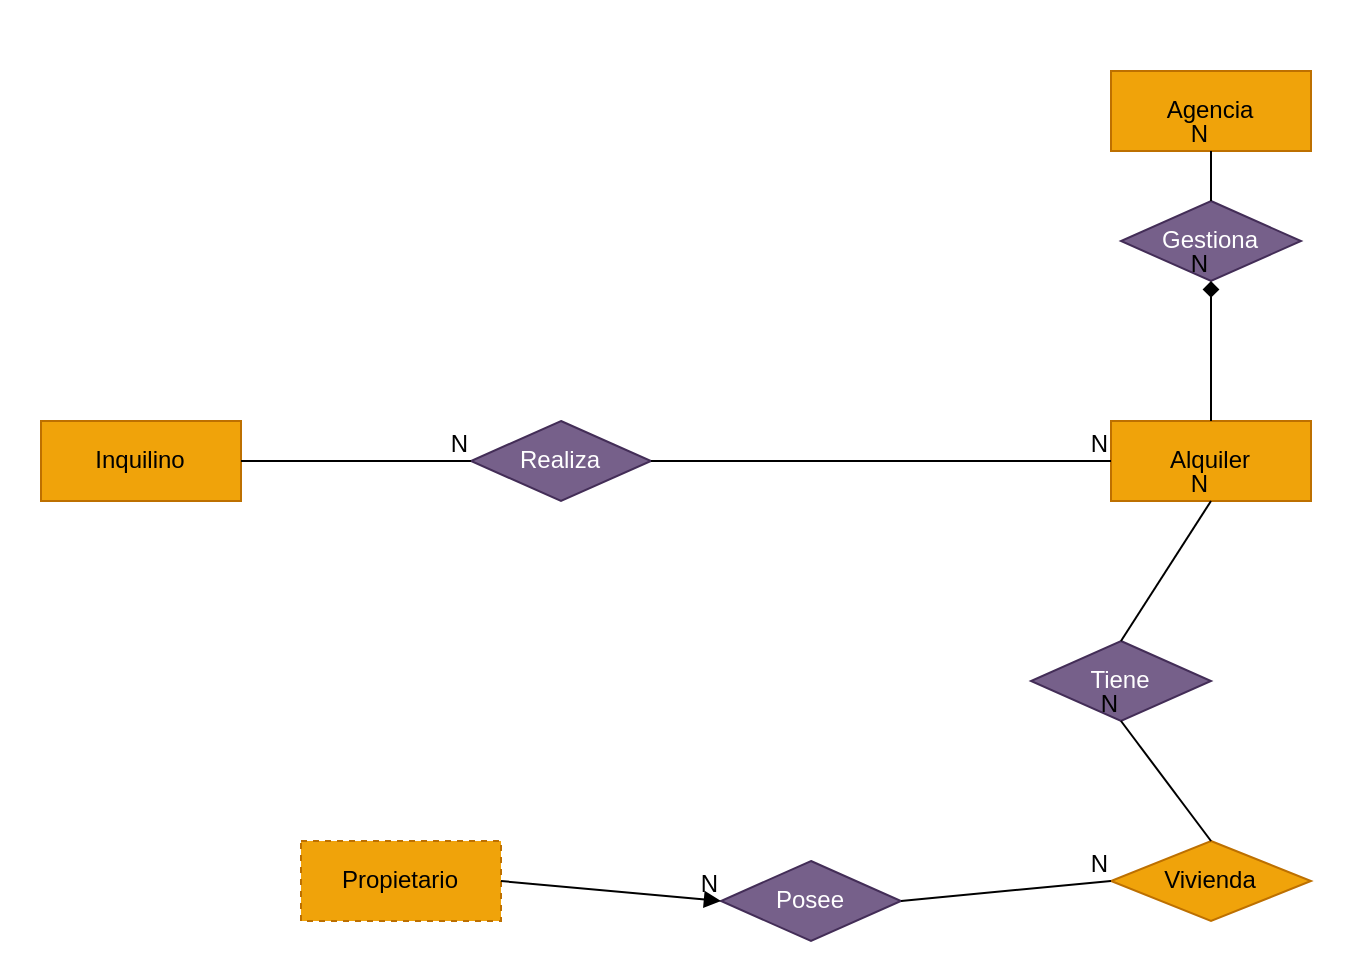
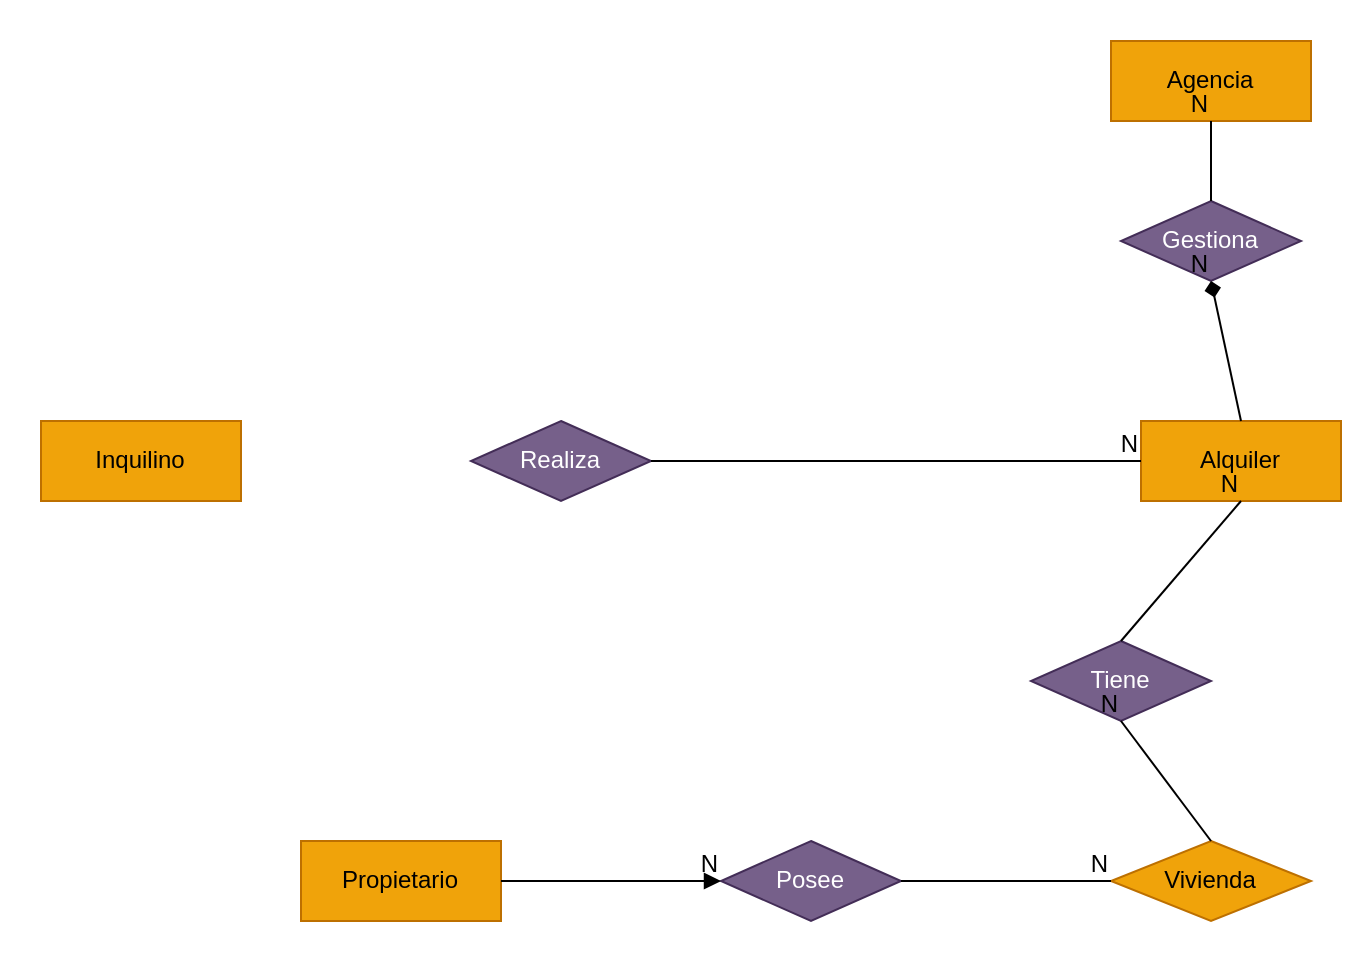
node "Agencia": moved (1211, 111) -> (1211, 81)
edge "Inquilino" -- "Realiza": removed, label "N"
node "Alquiler": moved (1211, 461) -> (1241, 461)
node "Propietario": style dashed -> solid
node "Posee": moved (811, 901) -> (811, 881)
